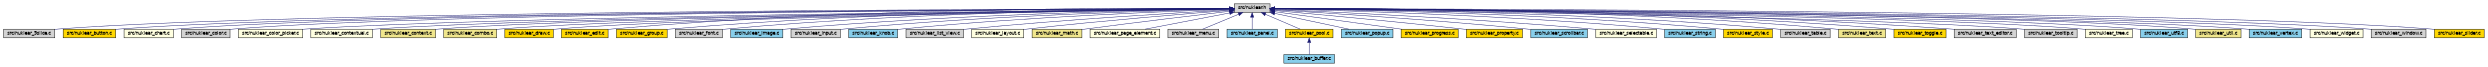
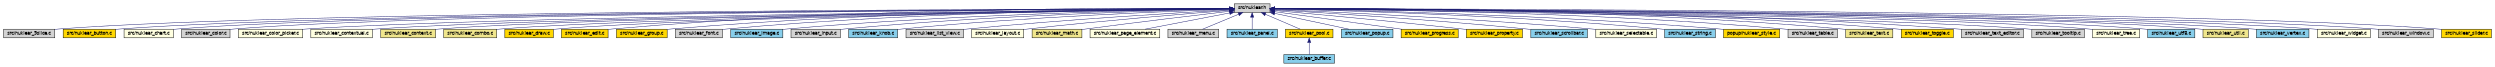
node "src/nuklear_style.c": label "src/nuklear_style.c" -> "popup/nuklear_style.c"
